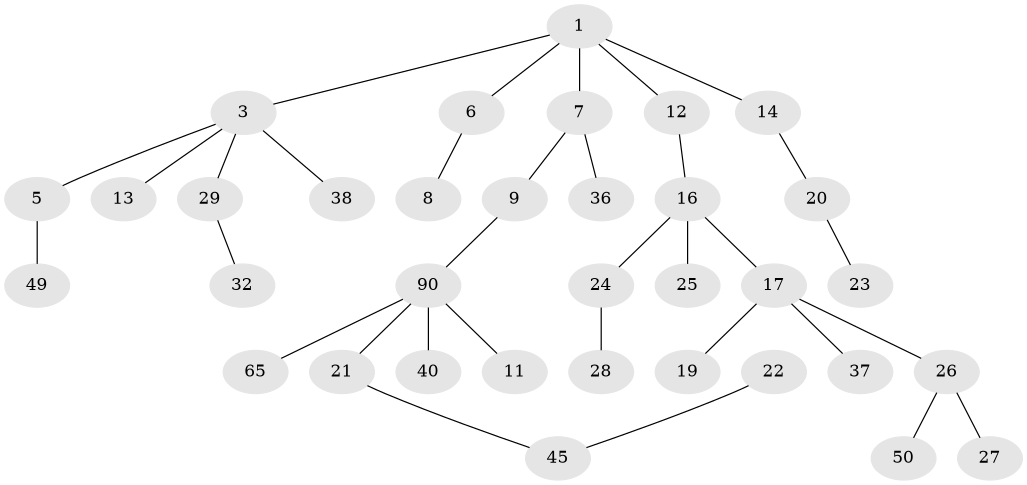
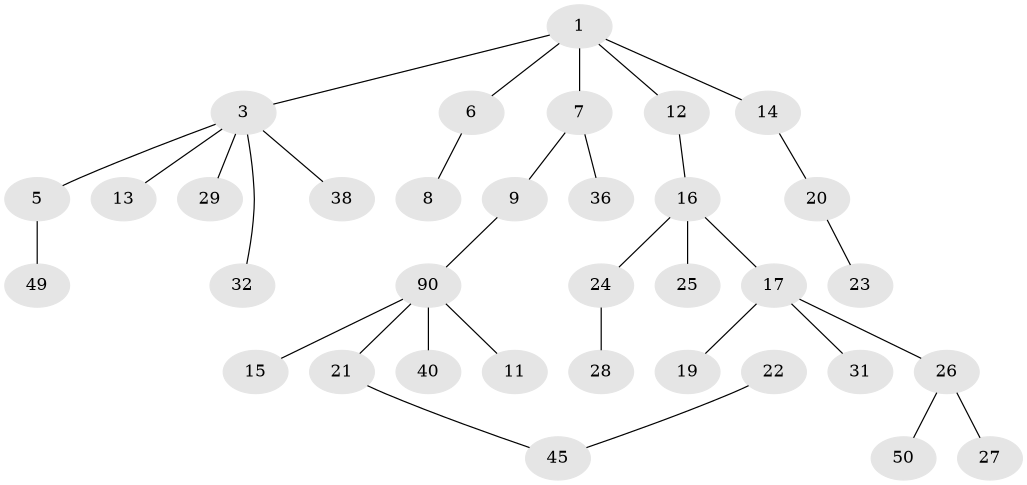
edge "29" -- "32": now "3" -- "32"
node "65": label "65" -> "15"
node "37": label "37" -> "31"
